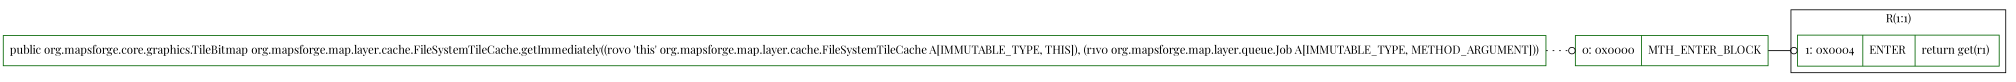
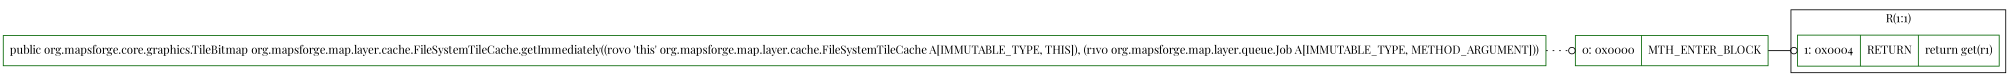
node "1: 0x0004": text "ENTER" -> "RETURN"
